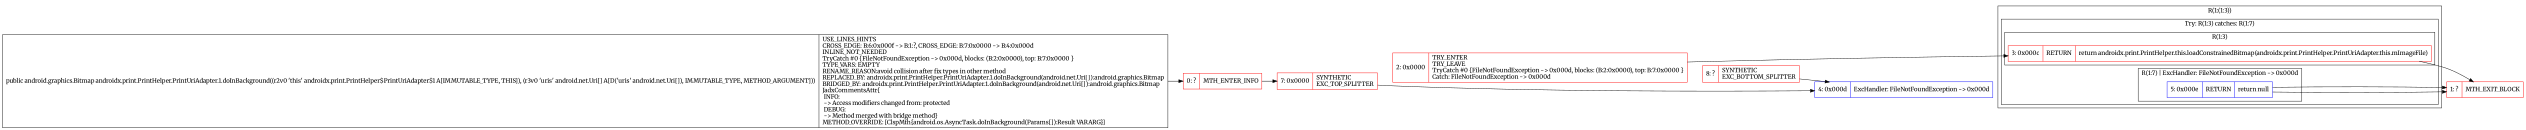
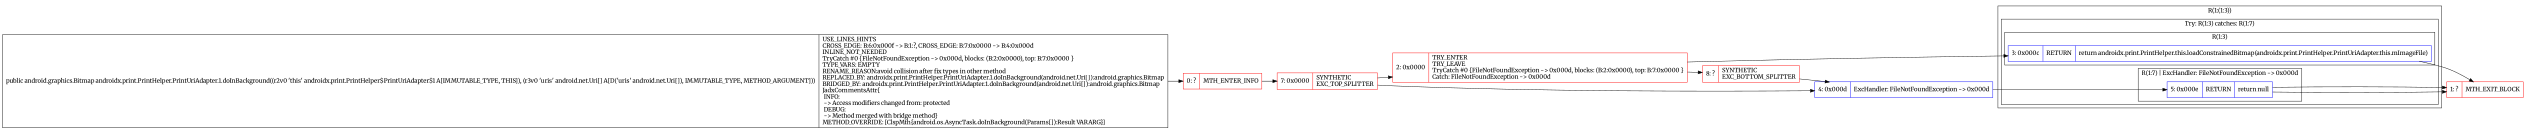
node "3: 0x000c": color red -> blue
edge "2: 0x0000" -> "8: ?": added
edge "7: 0x0000" -> "2: 0x0000": added
edge "4: 0x000d" -> "5: 0x000e": added
